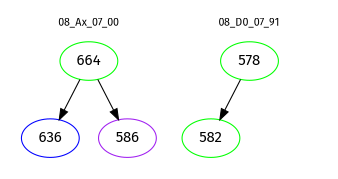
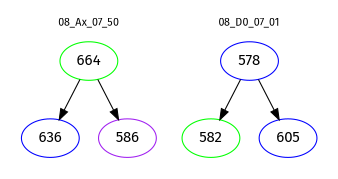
cluster "08_Ax_07_00": label "08_Ax_07_00" -> "08_Ax_07_50"
cluster "08_D0_07_91": label "08_D0_07_91" -> "08_D0_07_01"
node "578": color green -> blue
node "605": added
